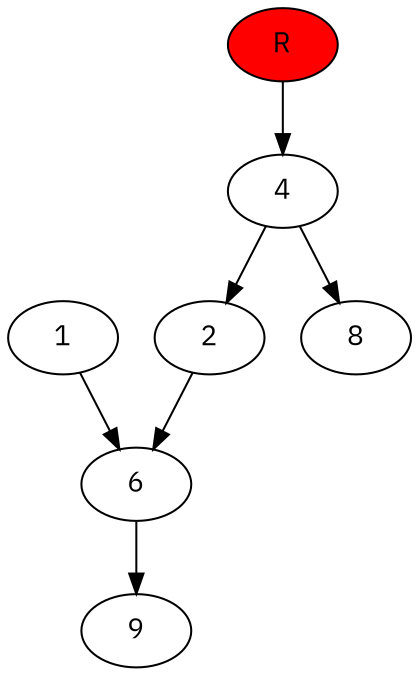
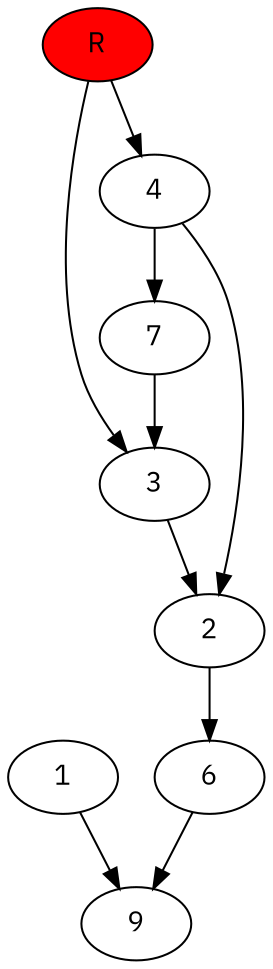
node "8": label "8" -> "7"
edge "1" -> "6": now "1" -> "9"
node "3": added
